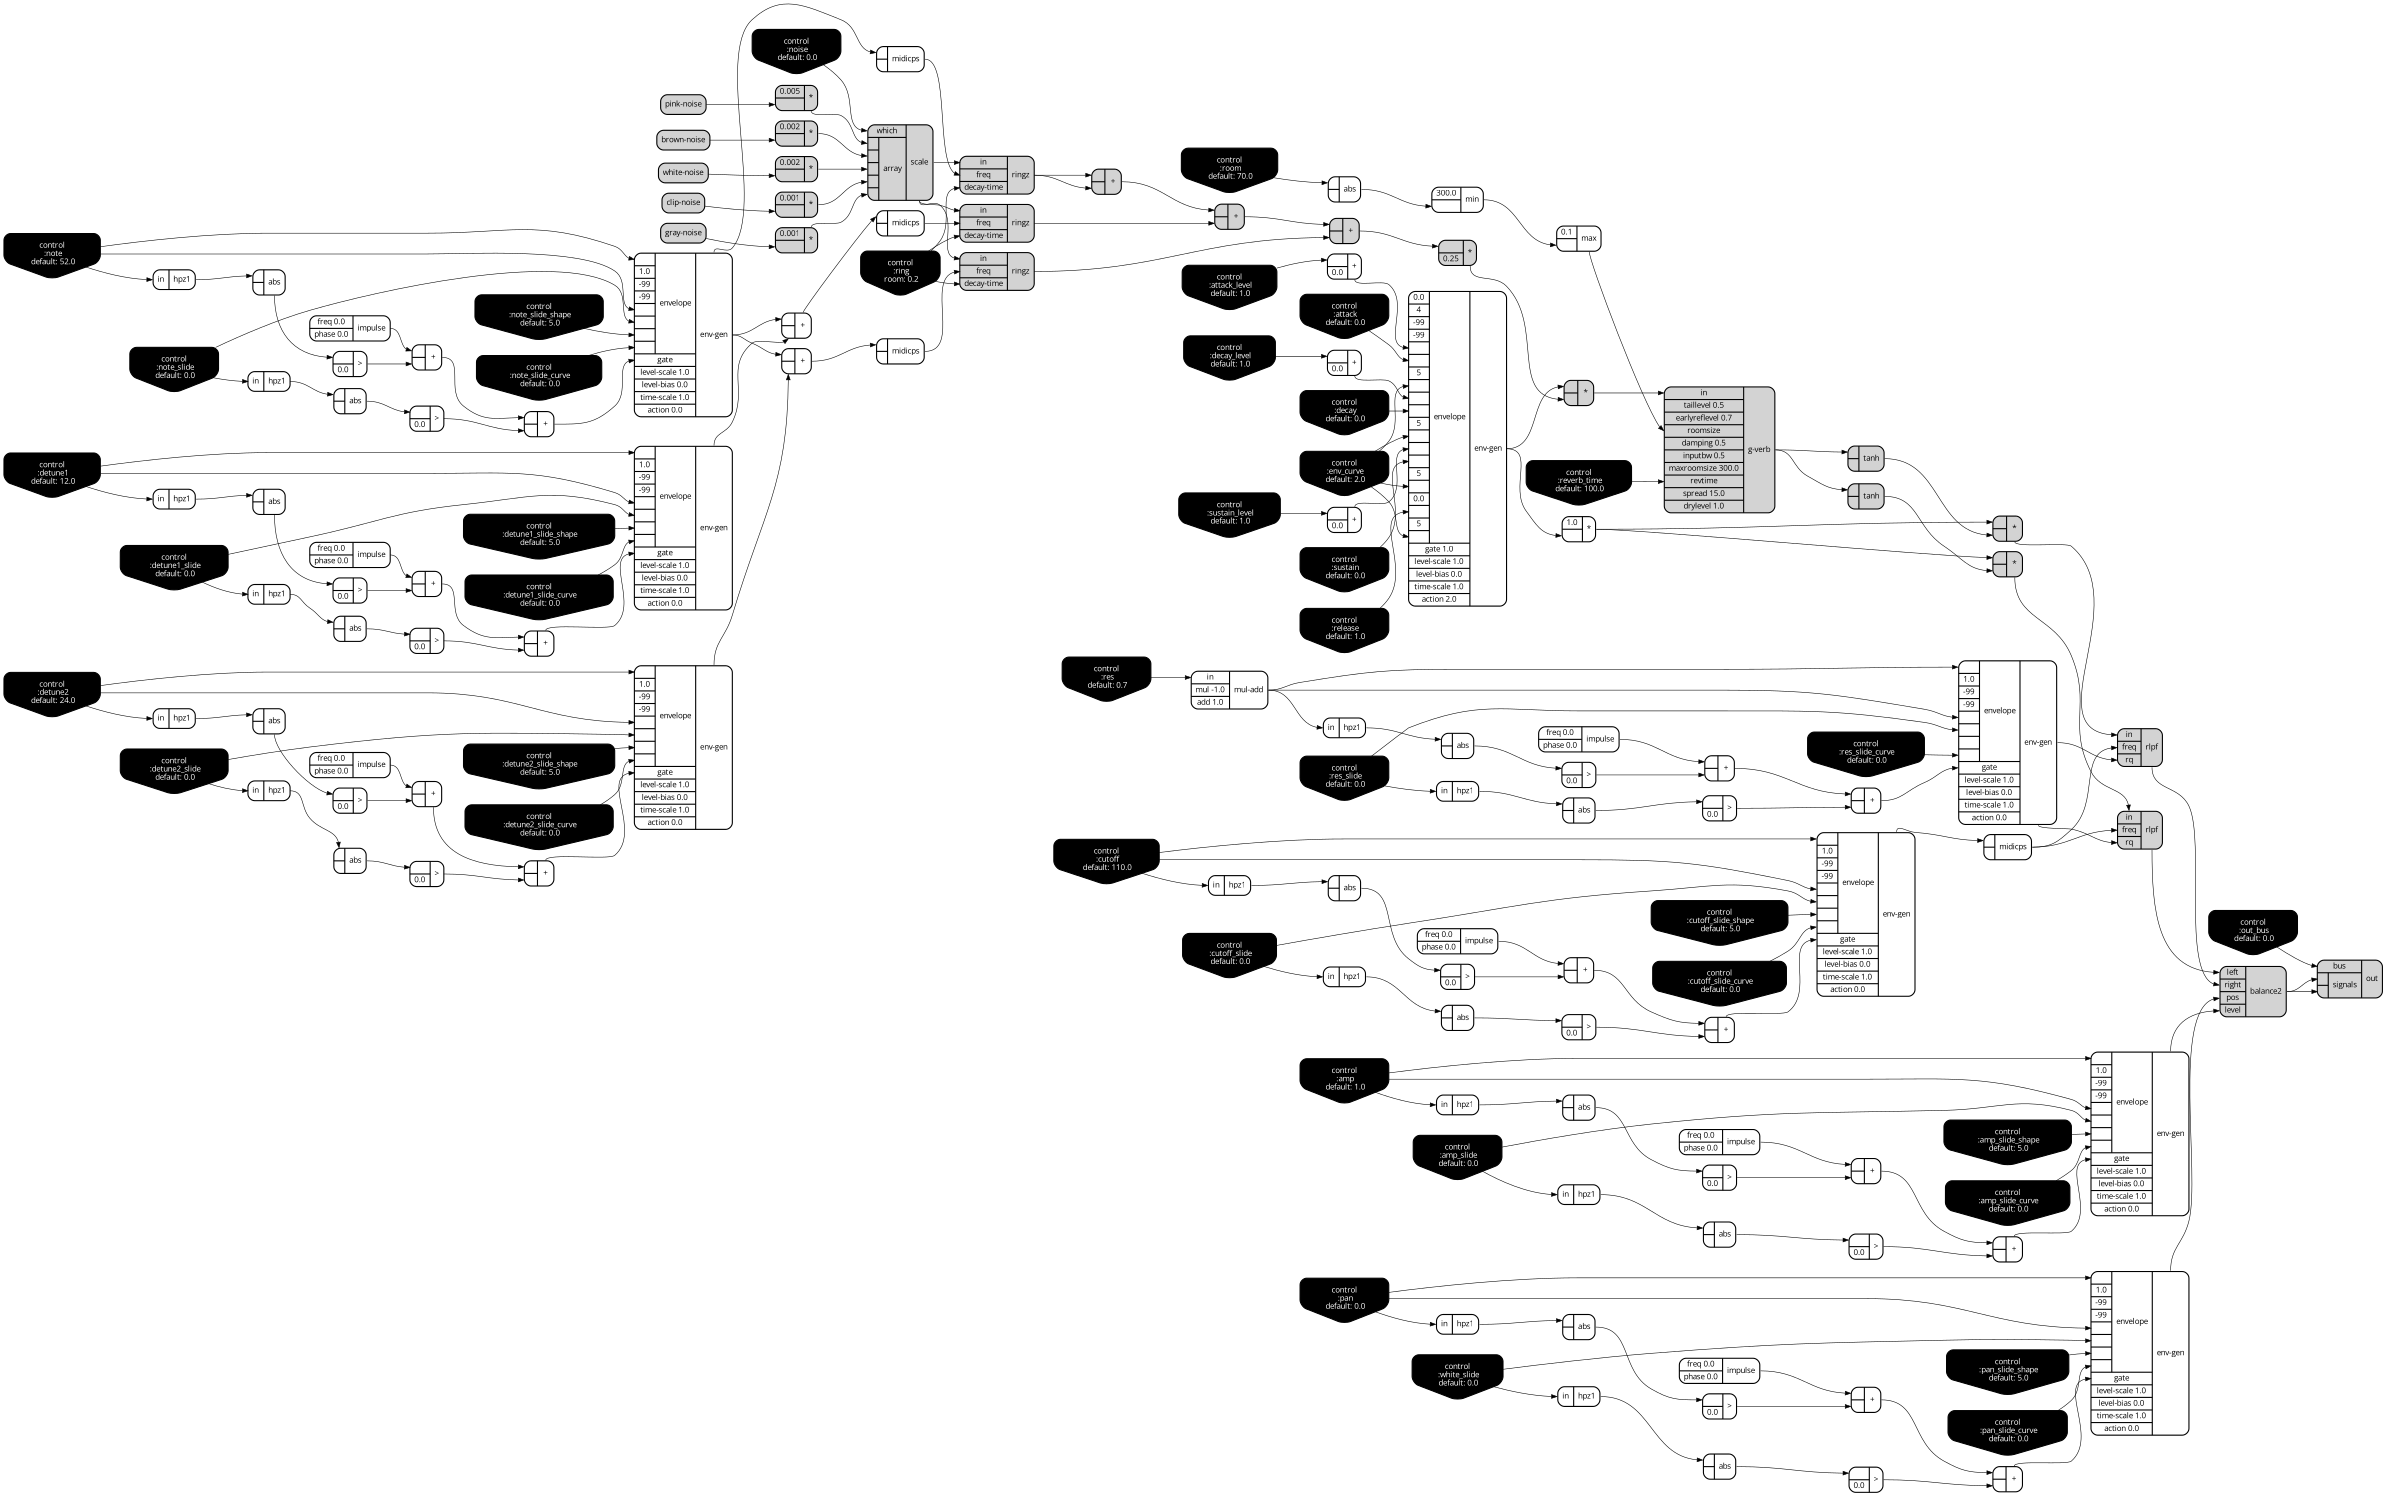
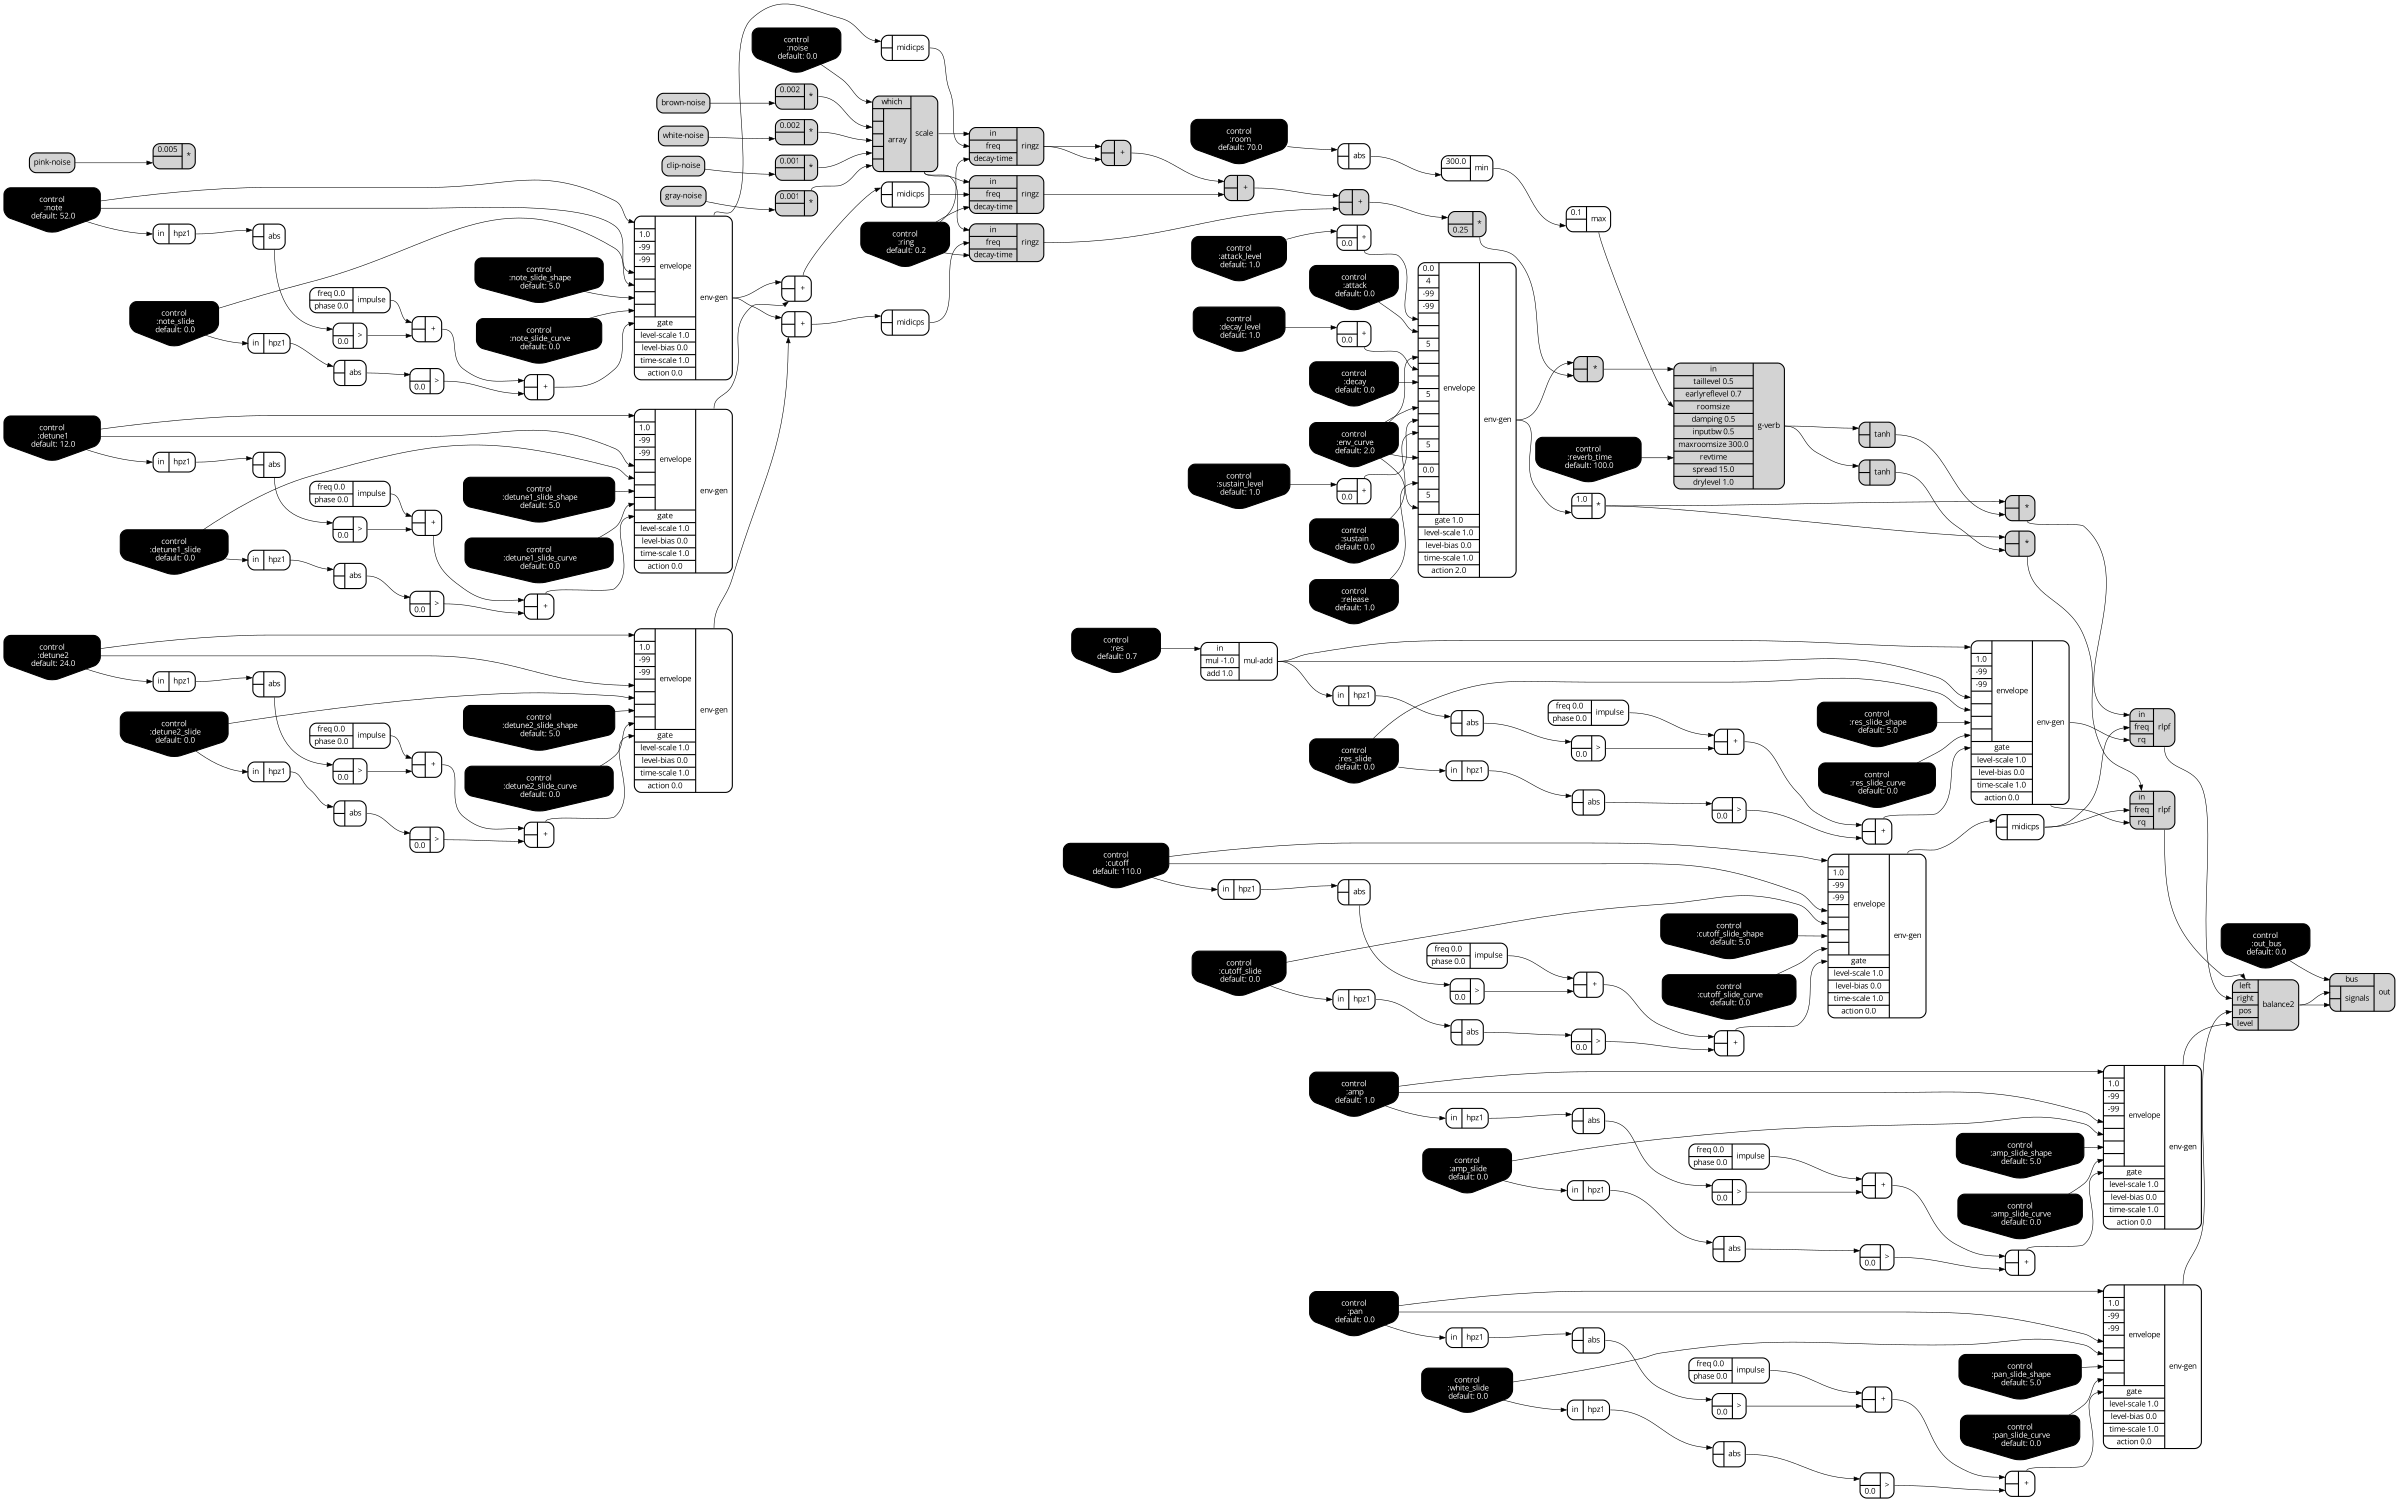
edge "0.005" -> "which": removed
node "control :ring room: 0.2": label "control :ring room: 0.2" -> "control :ring default: 0.2"
node "control :res_slide_shape default: 5.0": added
